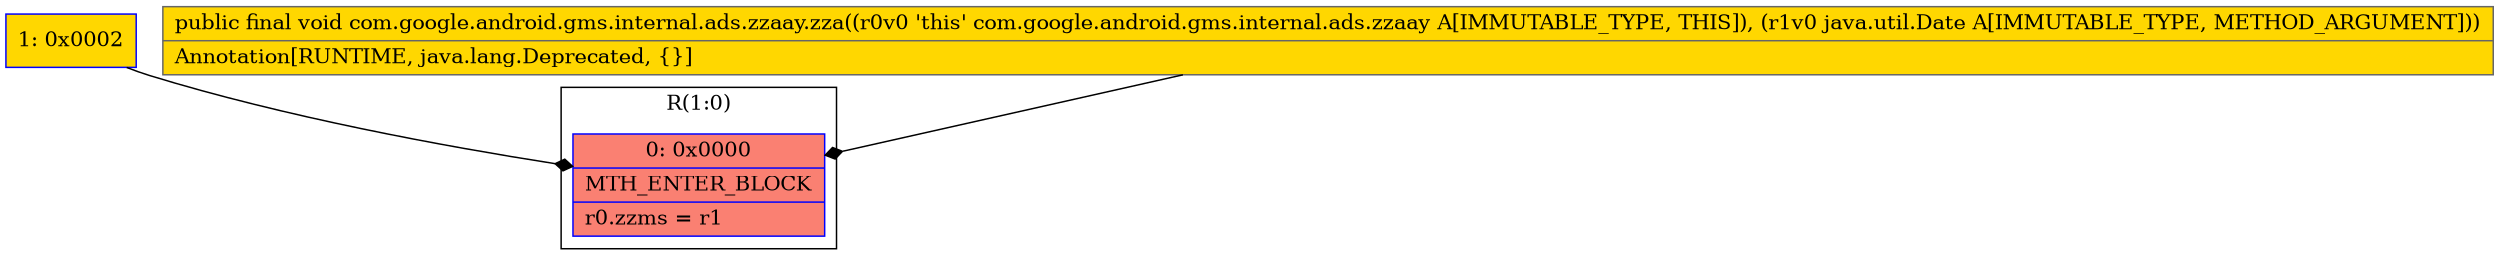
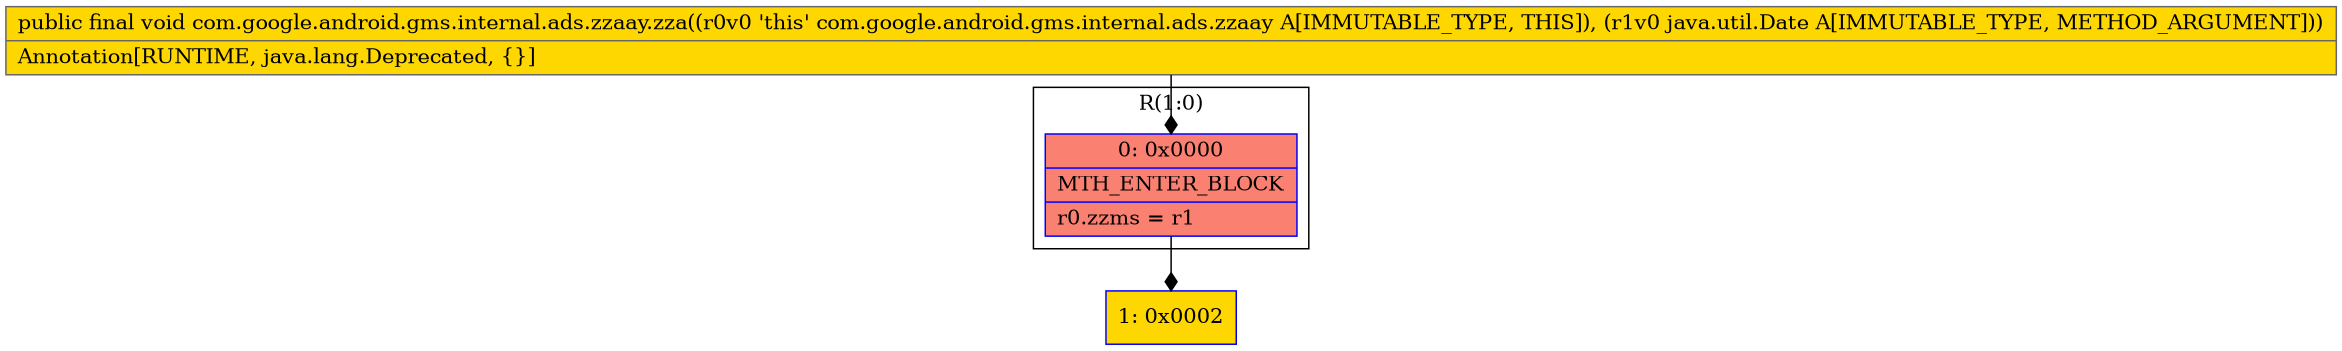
edge "1: 0x0002" -> "0: 0x0000": reversed
